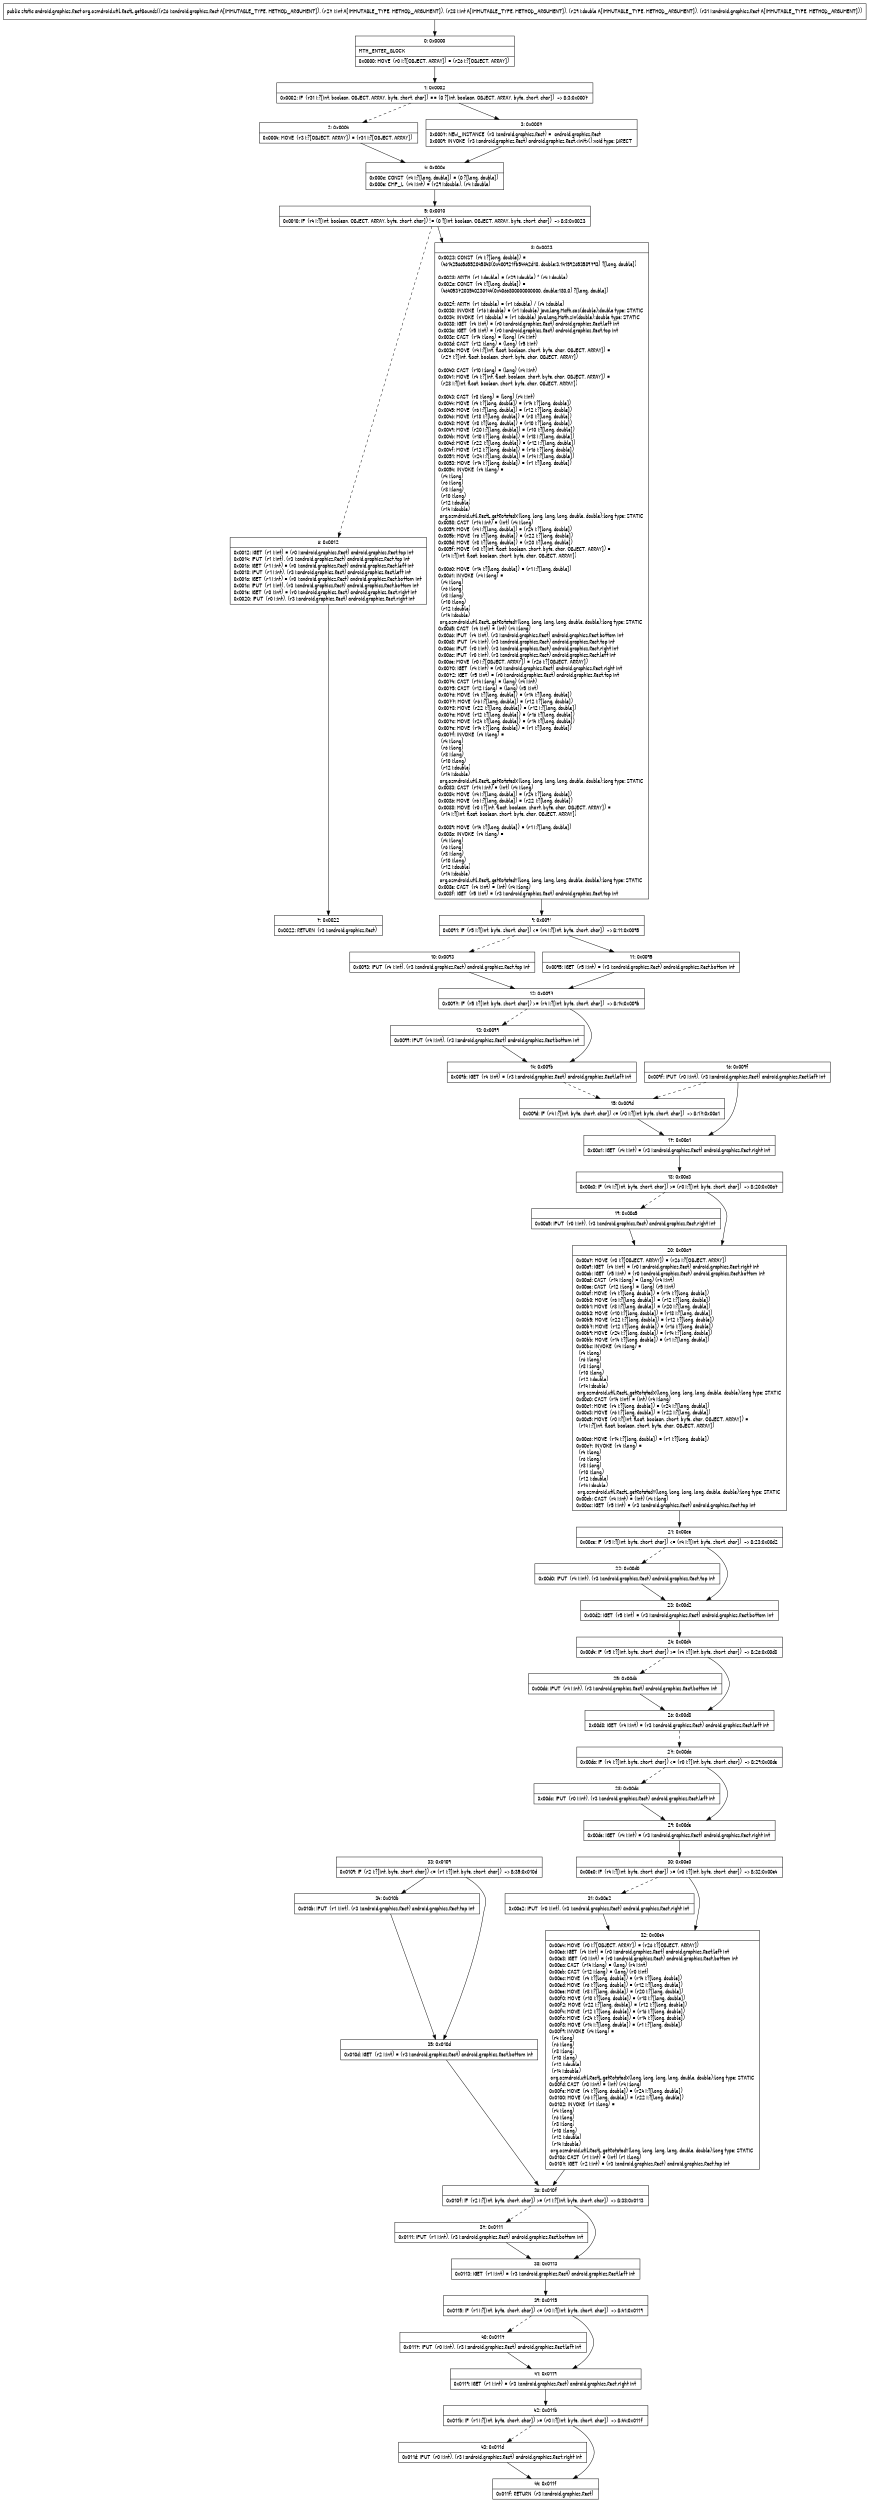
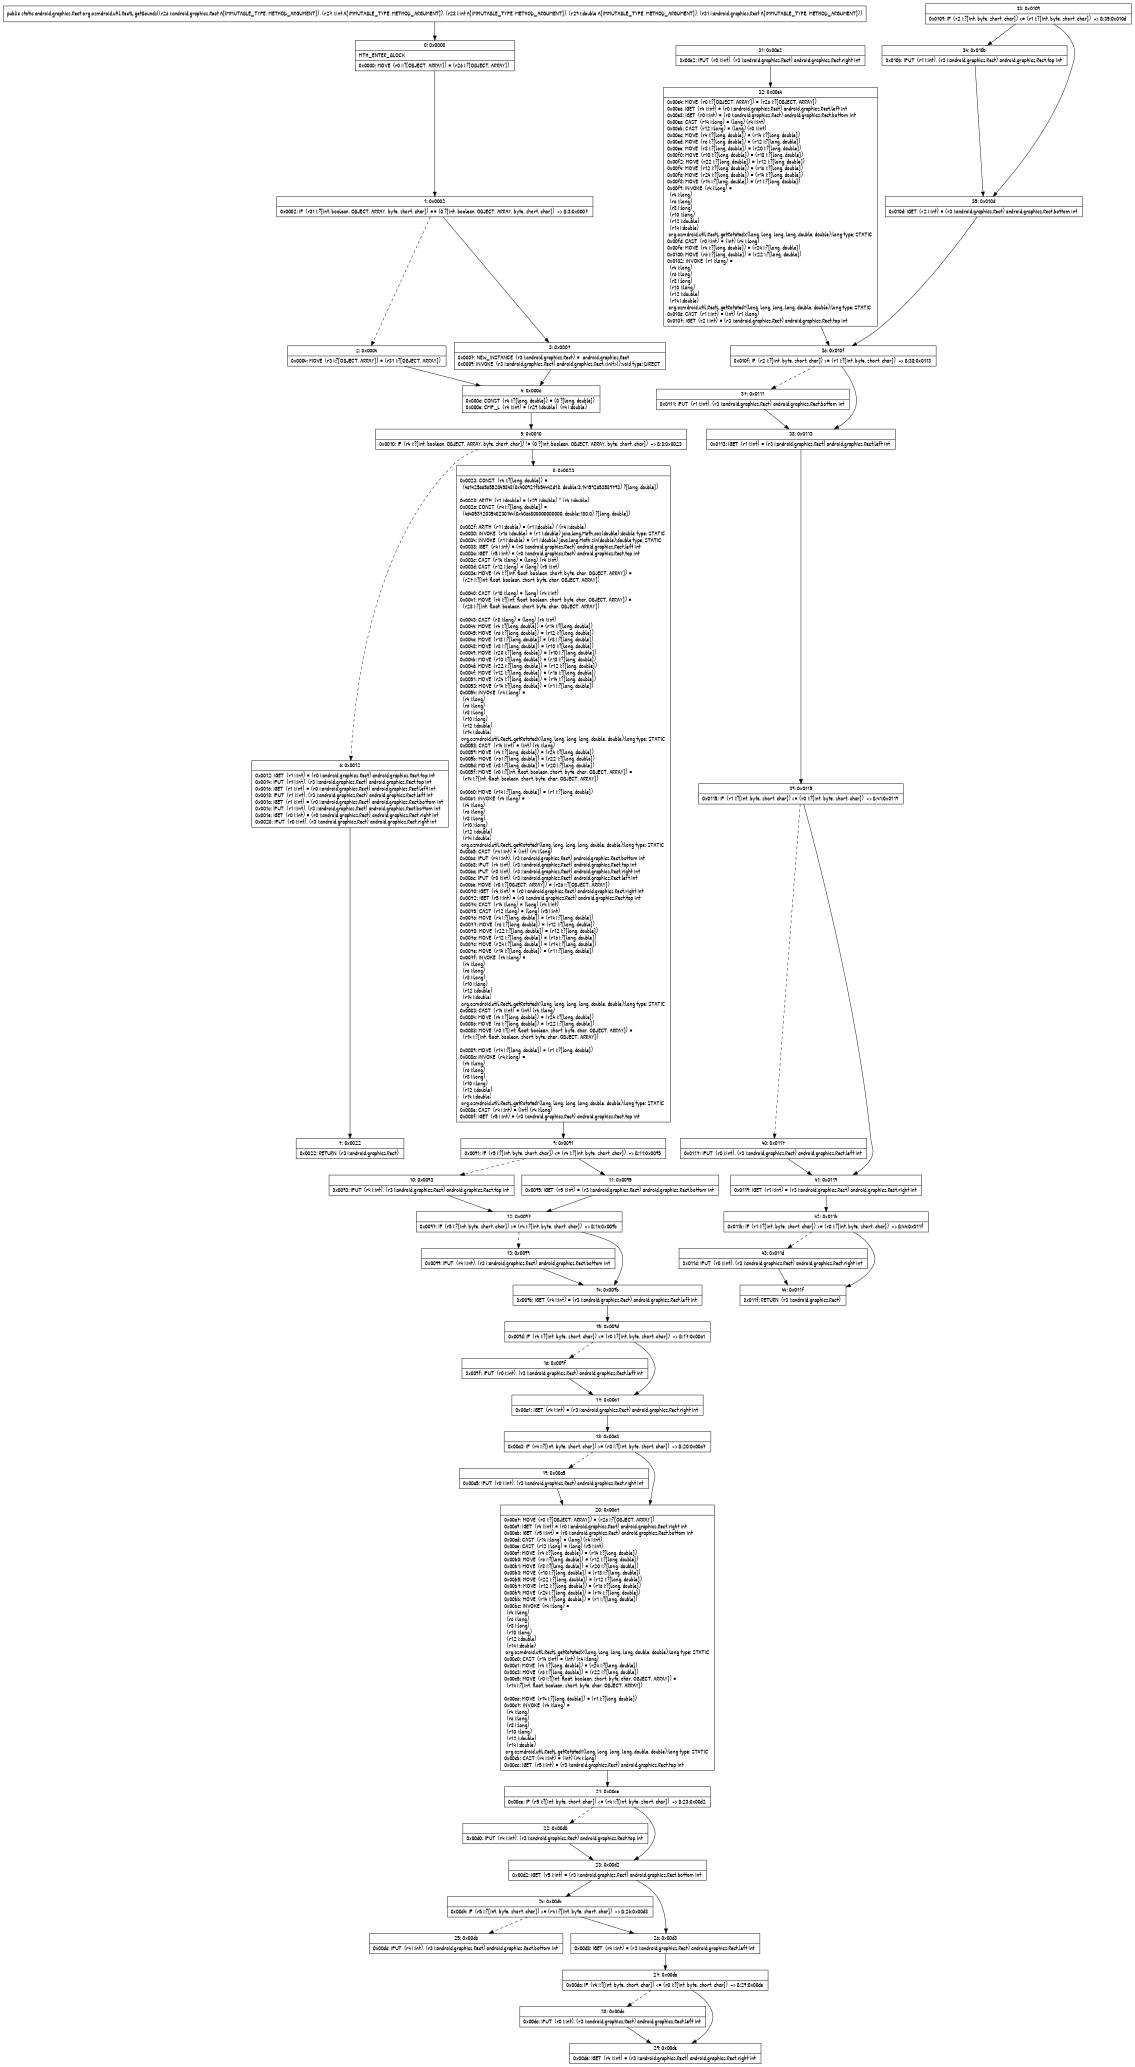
edge "14: 0x009b" -> "15: 0x009d": style dashed -> solid
edge "16: 0x009f" -> "15: 0x009d": reversed
edge "25: 0x00d6" -> "26: 0x00d8": now "23: 0x00d2" -> "26: 0x00d8"
edge "26: 0x00d8" -> "27: 0x00da": style dashed -> solid
node "30: 0x00e0": removed
